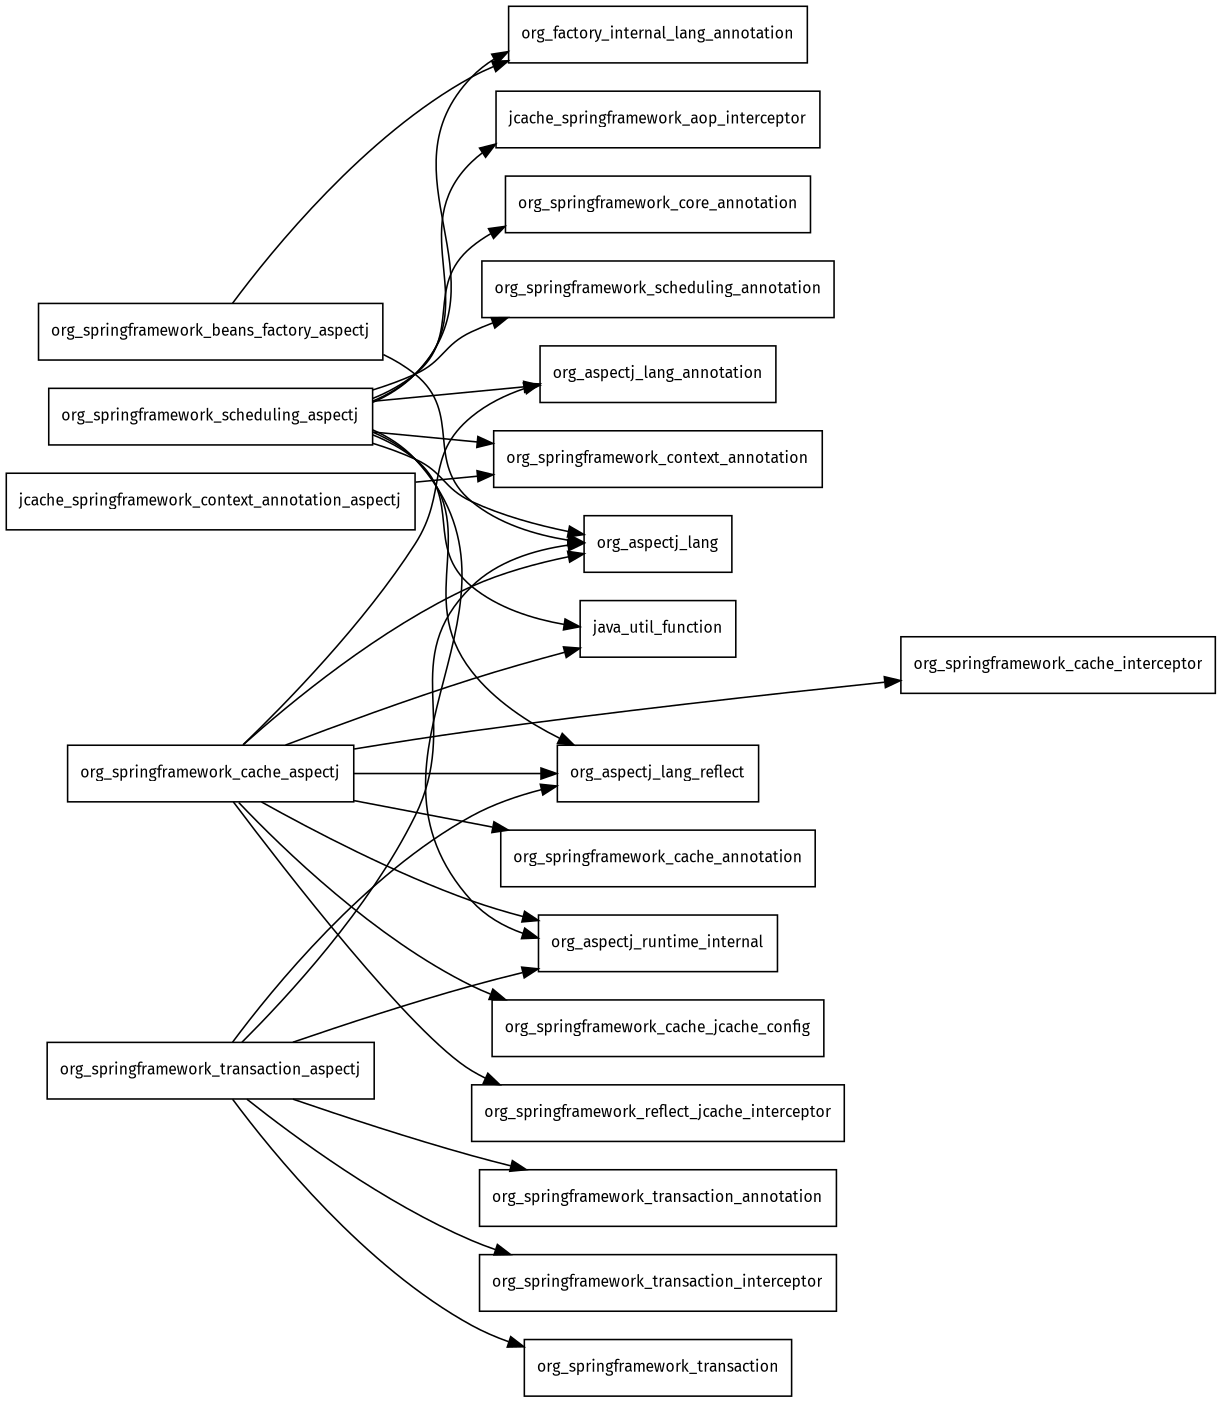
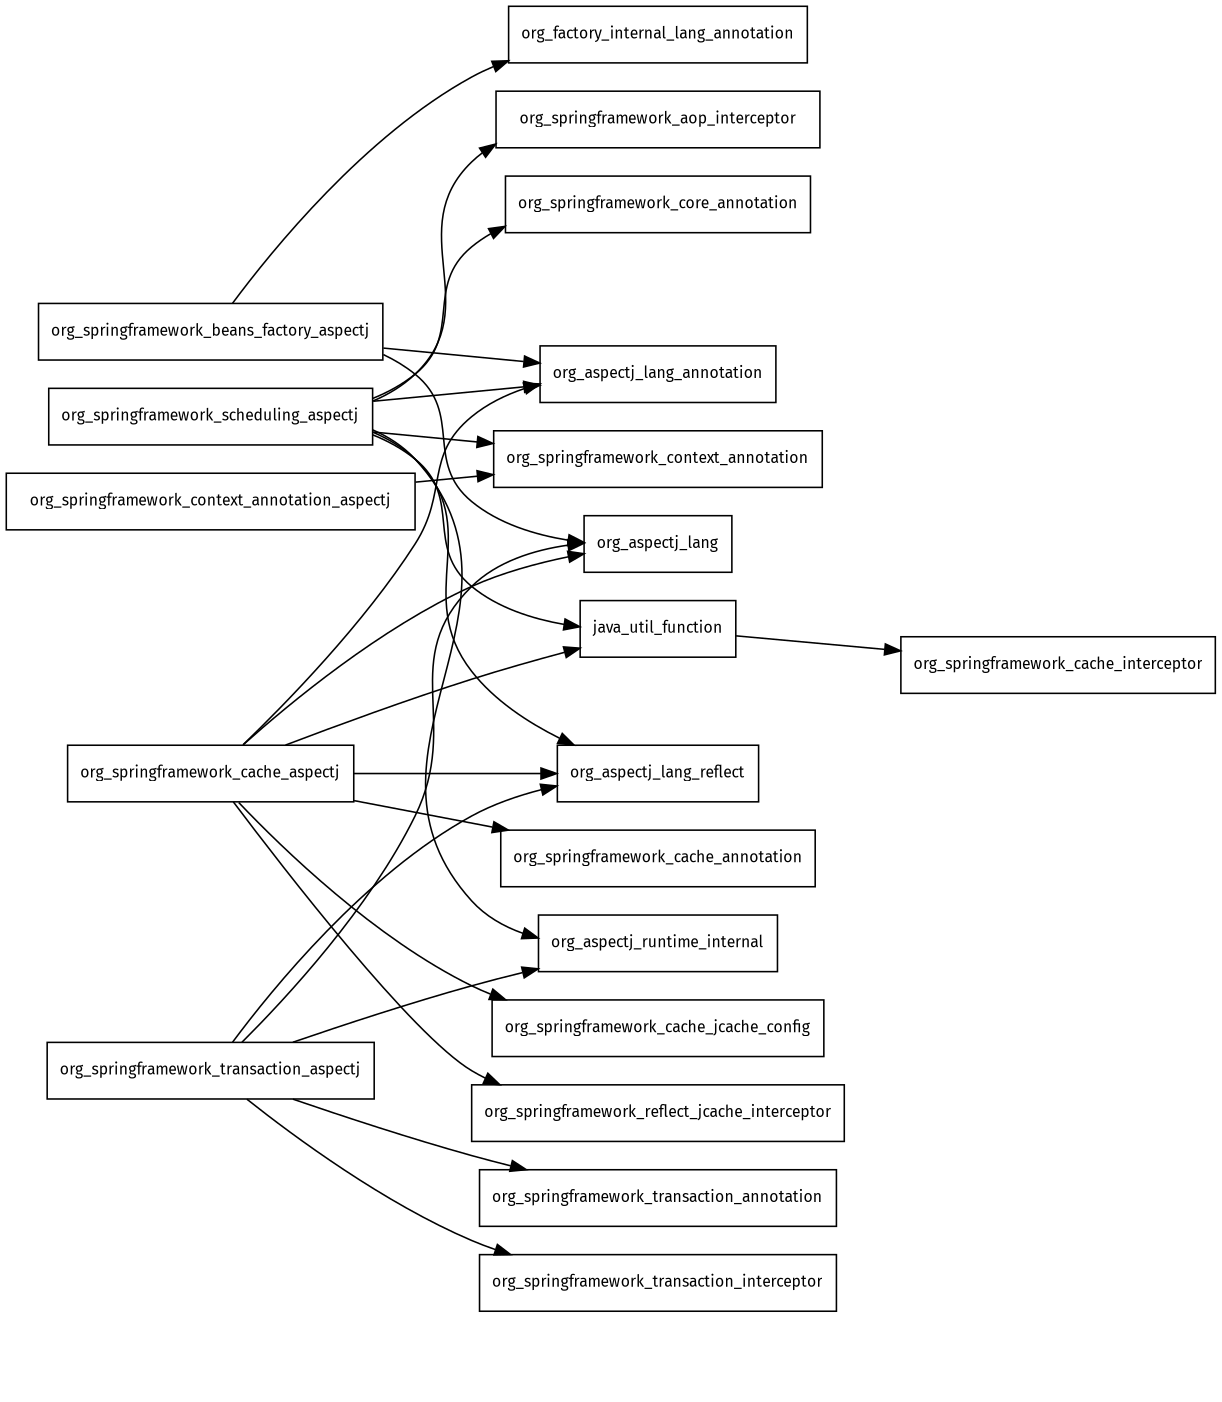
node "jcache_springframework_aop_interceptor": label "jcache_springframework_aop_interceptor" -> "org_springframework_aop_interceptor"
edge "org_springframework_scheduling_aspectj" -> "org_factory_internal_lang_annotation": removed
node "org_springframework_scheduling_annotation": removed
edge "org_springframework_beans_factory_aspectj" -> "org_aspectj_lang_annotation": added
edge "org_springframework_scheduling_aspectj" -> "org_aspectj_lang": removed
node "jcache_springframework_context_annotation_aspectj": label "jcache_springframework_context_annotation_aspectj" -> "org_springframework_context_annotation_aspectj"
edge "org_springframework_cache_aspectj" -> "org_springframework_cache_interceptor": now "java_util_function" -> "org_springframework_cache_interceptor"
edge "org_springframework_cache_aspectj" -> "org_aspectj_runtime_internal": removed
node "org_springframework_transaction": removed
